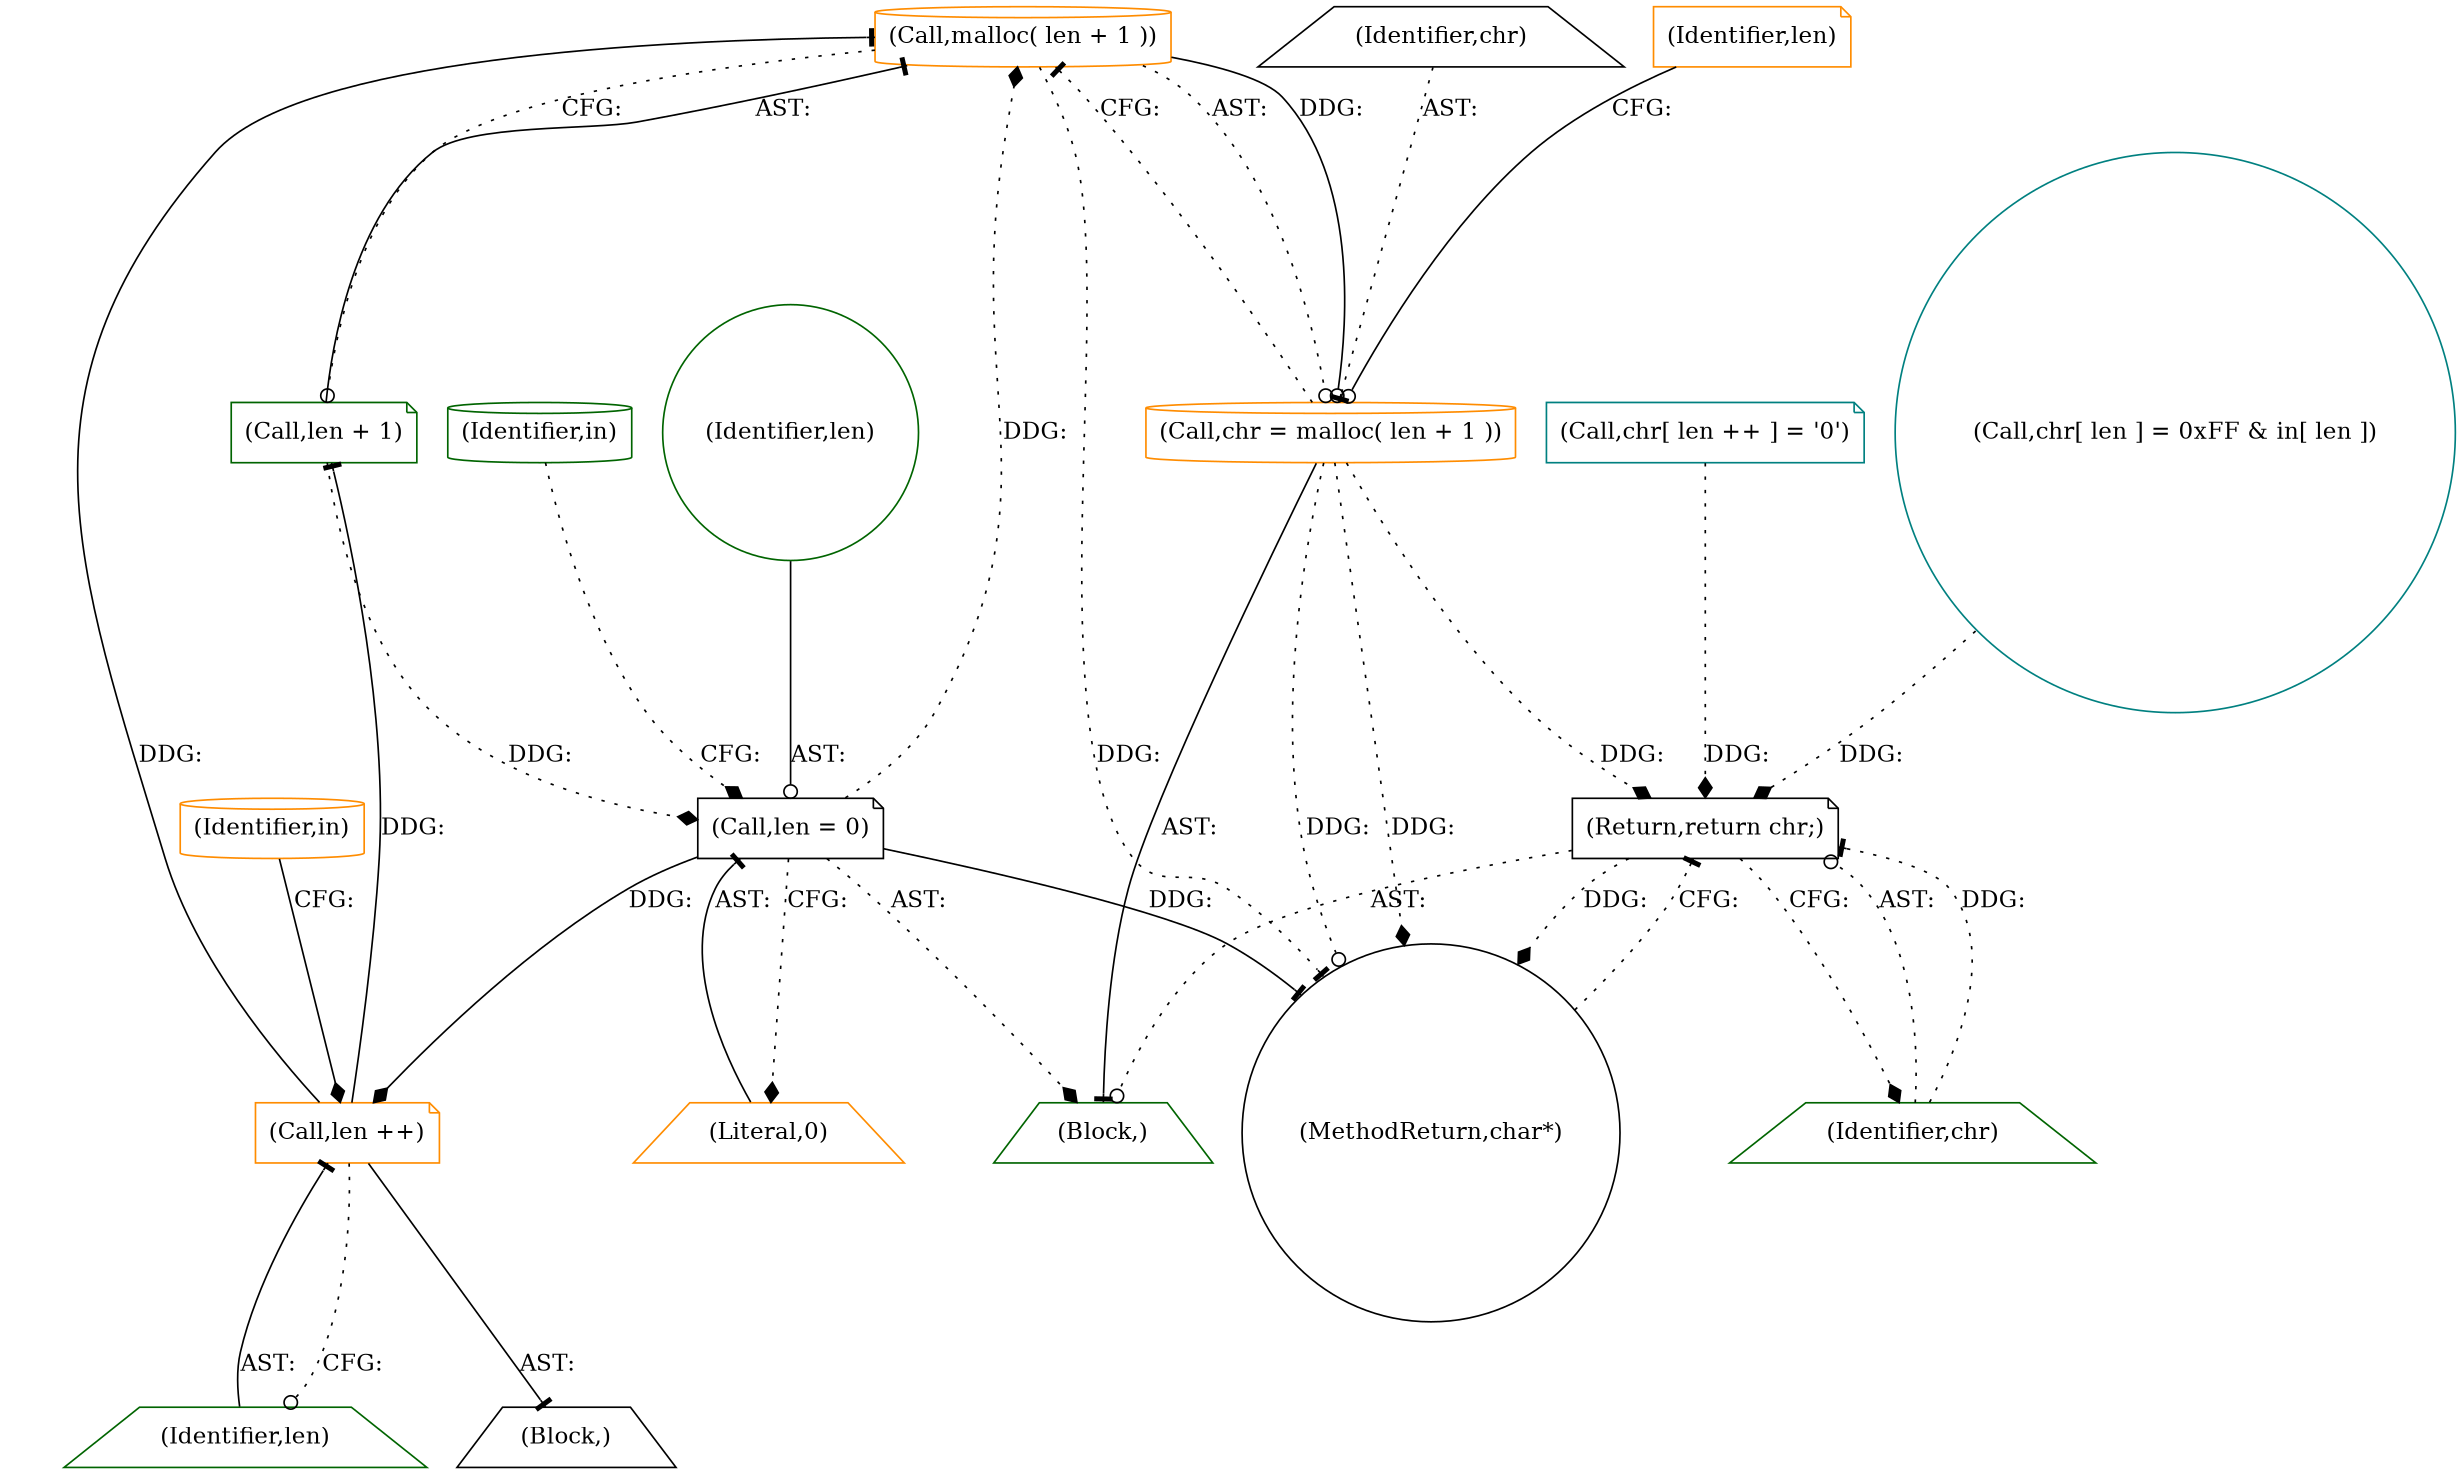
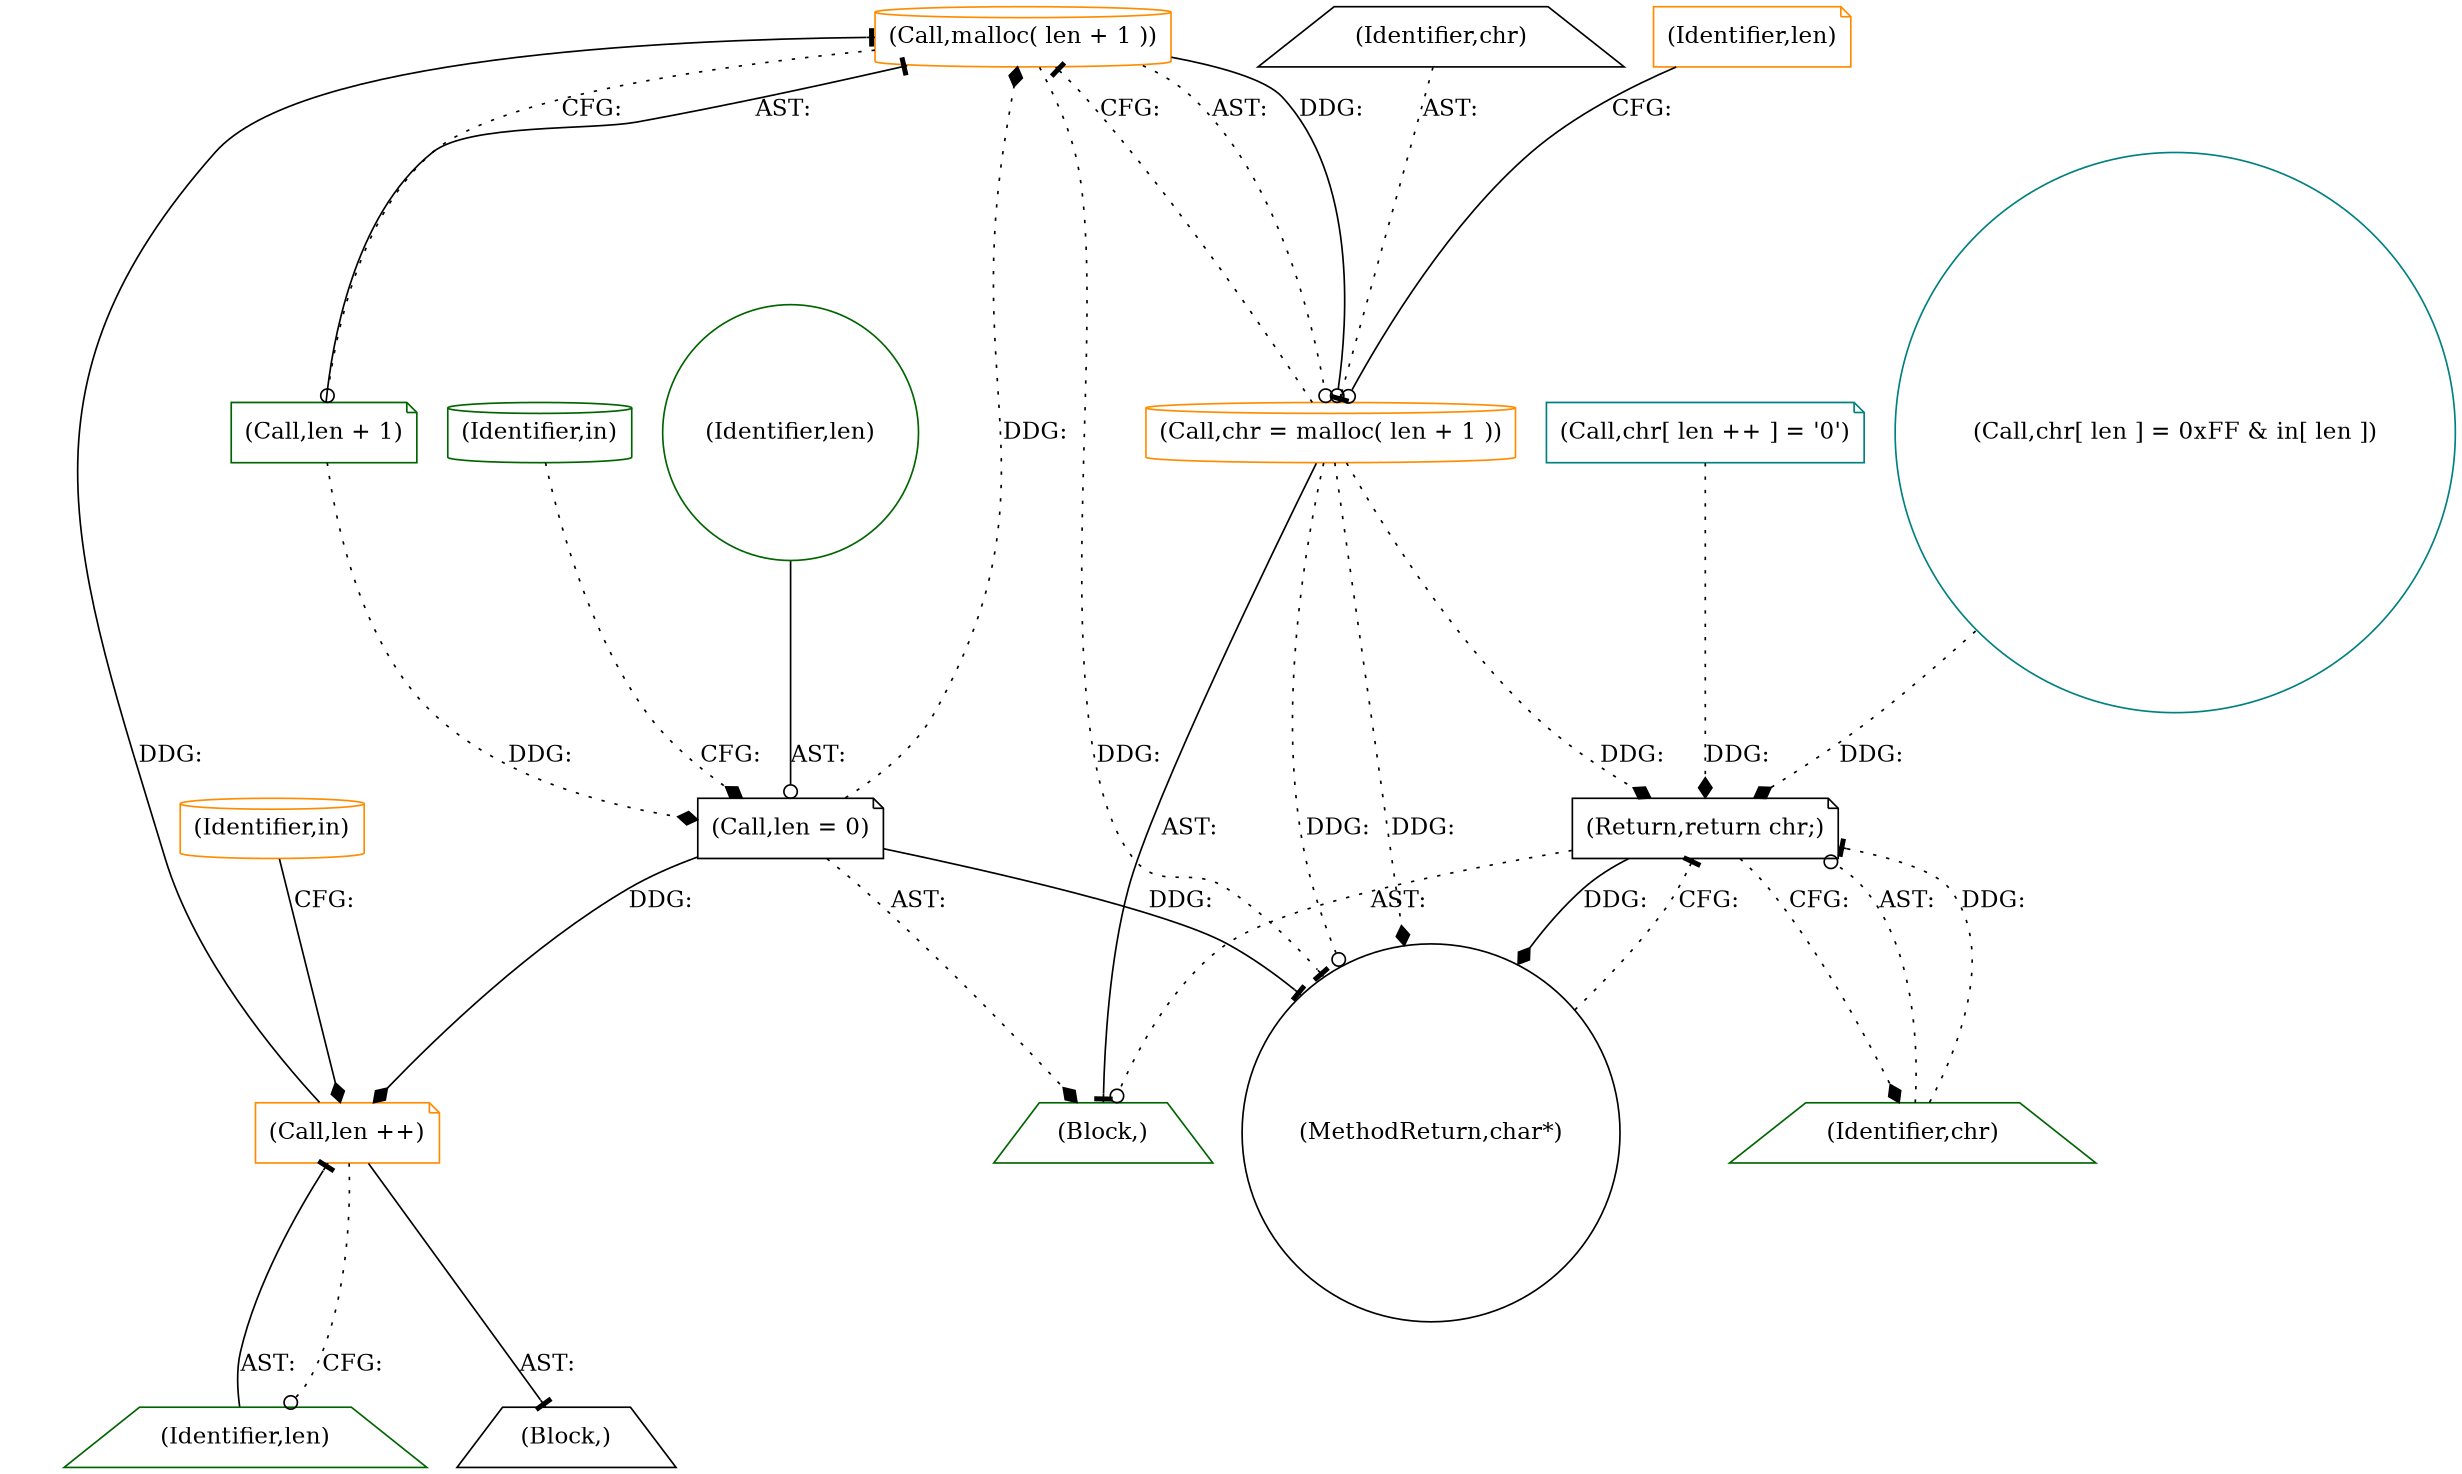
edge "(Call,len ++)" -> "(Call,len + 1)": removed, label "DDG:"
edge "(Return,return chr;)" -> "(MethodReturn,char*)": style dotted -> solid
node "(Literal,0)": removed
